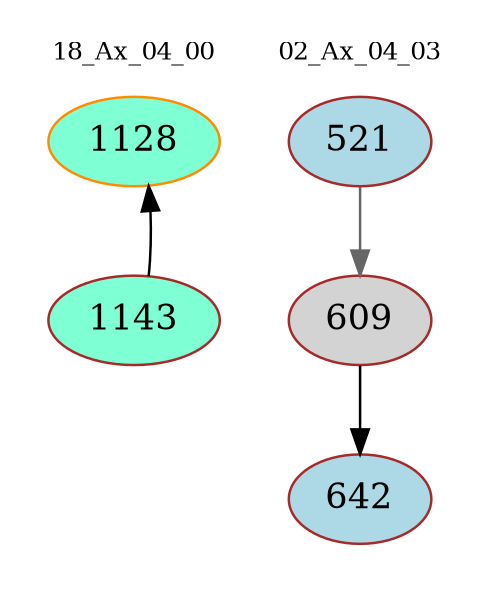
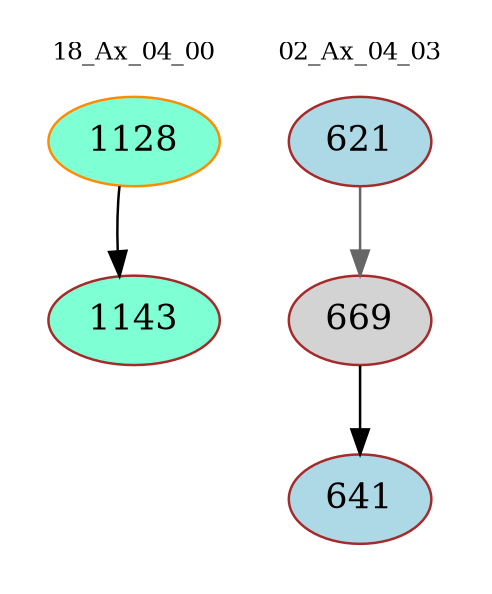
node "521": label "521" -> "621"
edge "1143" -> "1128": reversed
node "609": label "609" -> "669"
node "642": label "642" -> "641"
